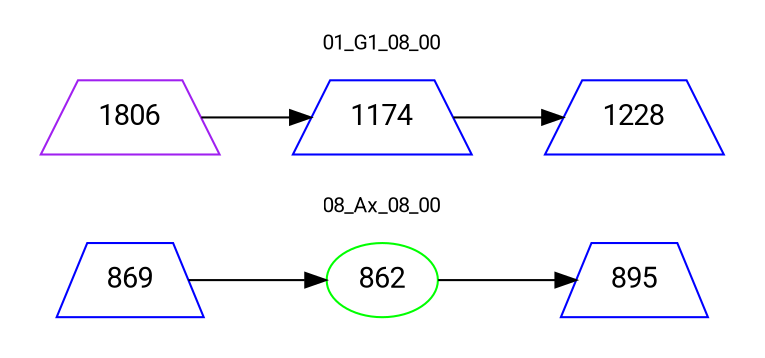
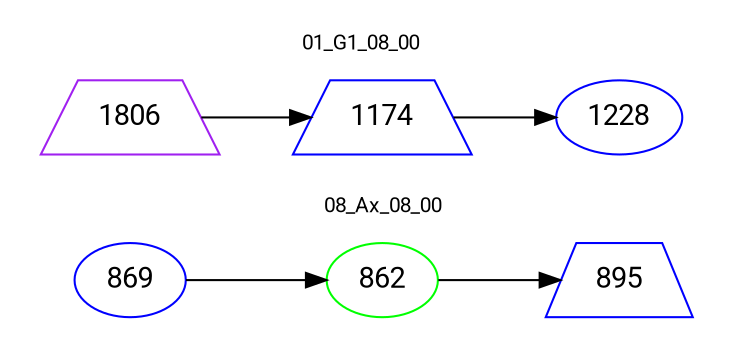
node "1228": shape trapezium -> ellipse
node "869": shape trapezium -> ellipse
